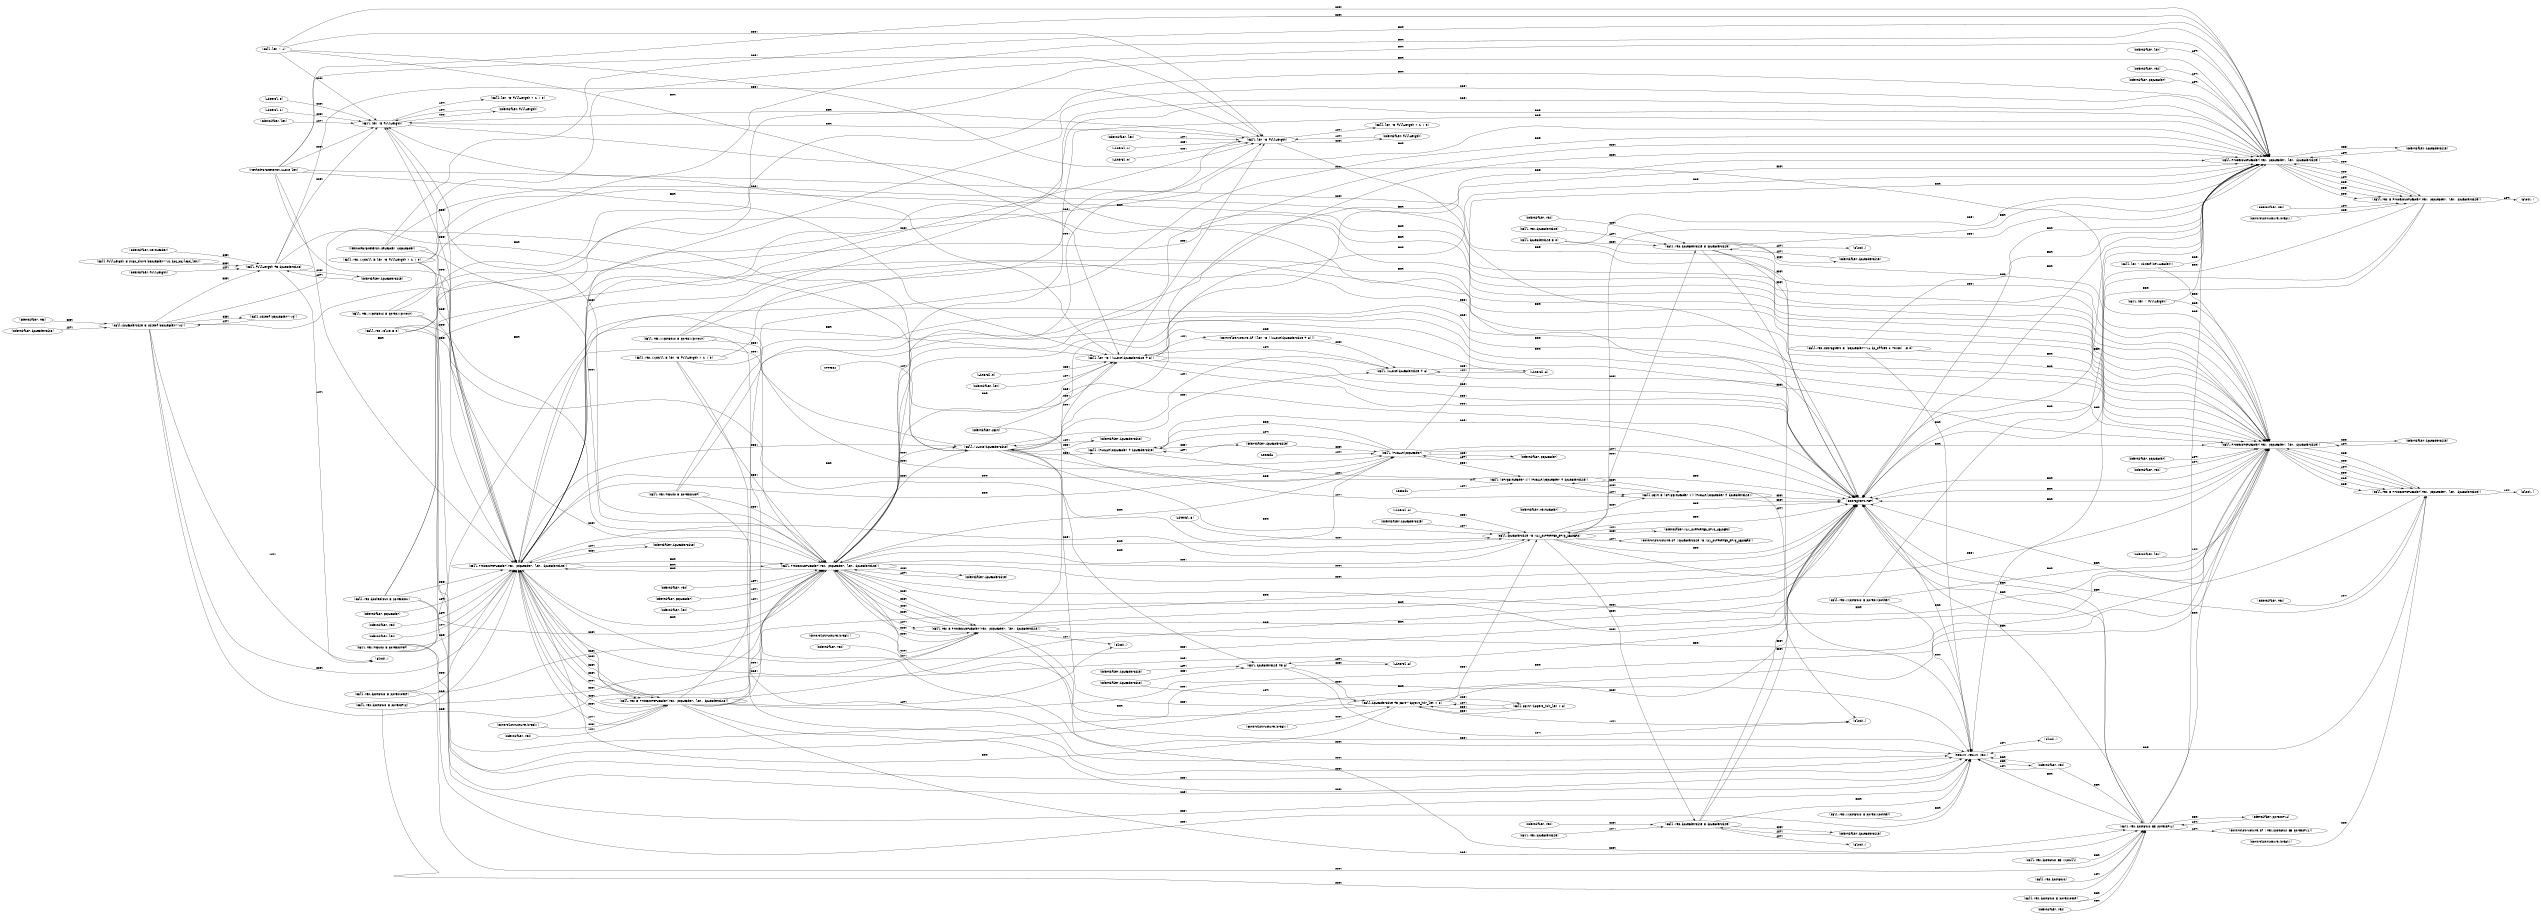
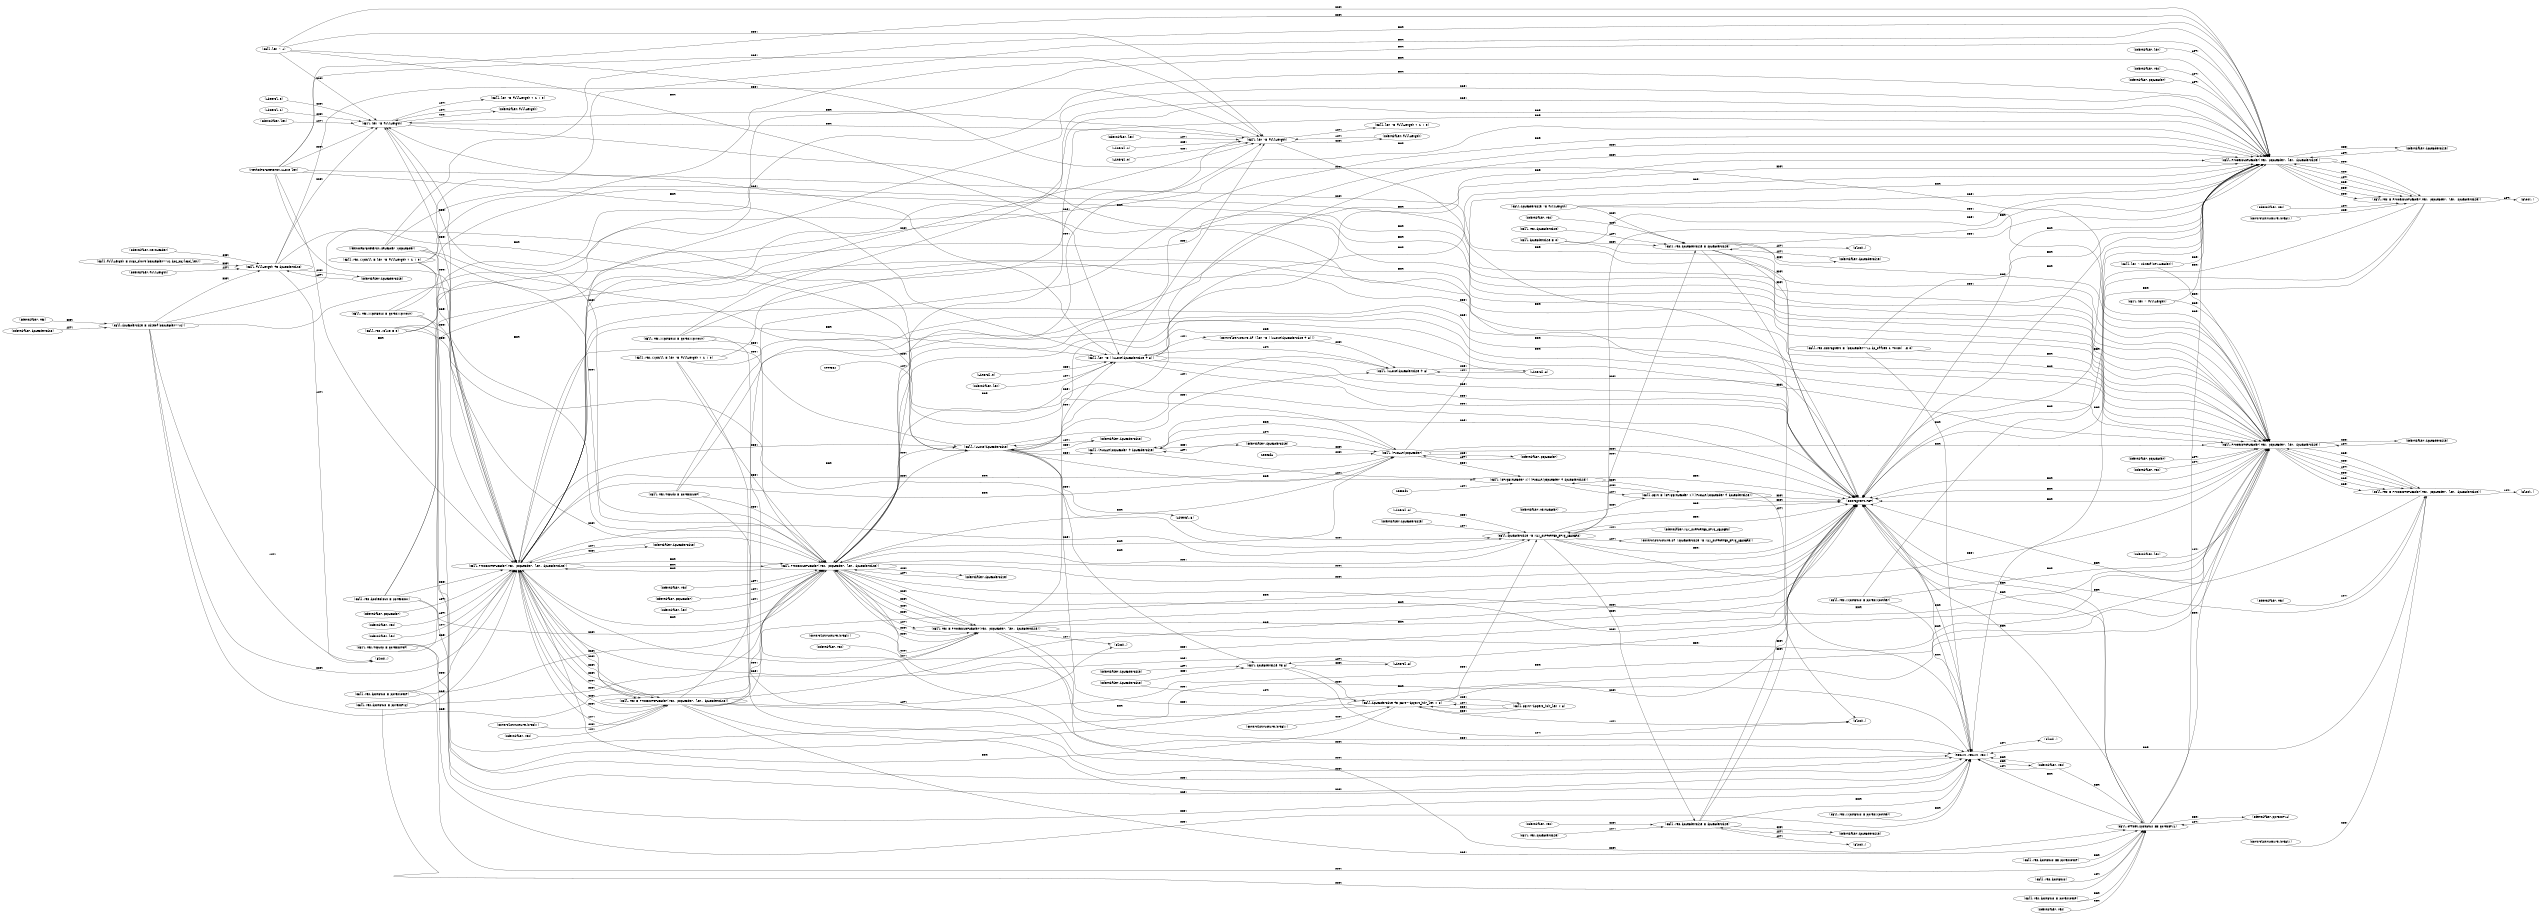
node "(Call,ipHeaderSize >= fullLength)": added
node "(Call,sizeof(pIpHeader->v6))": removed
edge "(Call,res.TcpUdp = ppresIsTCP)" -> "(Call,(PUCHAR)pIpHeader)": now "(MethodParameterIn,IPHeader *pIpHeader)" -> "(Call,(PUCHAR)pIpHeader)"
node "(Identifier,pExt)": removed
edge "(Call,(PUCHAR)pIpHeader)" -> "(IsFragment,RET)": label "AST: " -> "DDG: "
edge "1000394" -> "(Call,(PUCHAR)pIpHeader)": label "AST: " -> "CFG: "
edge "(Call,(ULONG)ipHeaderSize)" -> "(Call,ipHeaderSize <= MAX_SUPPORTED_IPV6_HEADERS)": now "(Call,(ULONG)ipHeaderSize)" -> "(Literal,3)"
edge "(Call,ipHeaderSize <= MAX_SUPPORTED_IPV6_HEADERS)" -> "(Identifier,MAX_SUPPORTED_IPV6_HEADERS)": removed, label "CFG:"
edge "(Return,return res;)" -> "(IsFragment,RET)": added, label "DDG:"
node "(Call,res.ipStatus == ppresIPV4)": label "(Call,res.ipStatus == ppresIPV4)" -> "(Call,offset.ipStatus == ppresIPV4)"
node "(ControlStructure,if (res.ipStatus == ppresIPV4))": removed
node "(Call,res.ipStatus == xxpFull)": label "(Call,res.ipStatus == xxpFull)" -> "(Call,res.ipStatus == ppresNotIP)"
